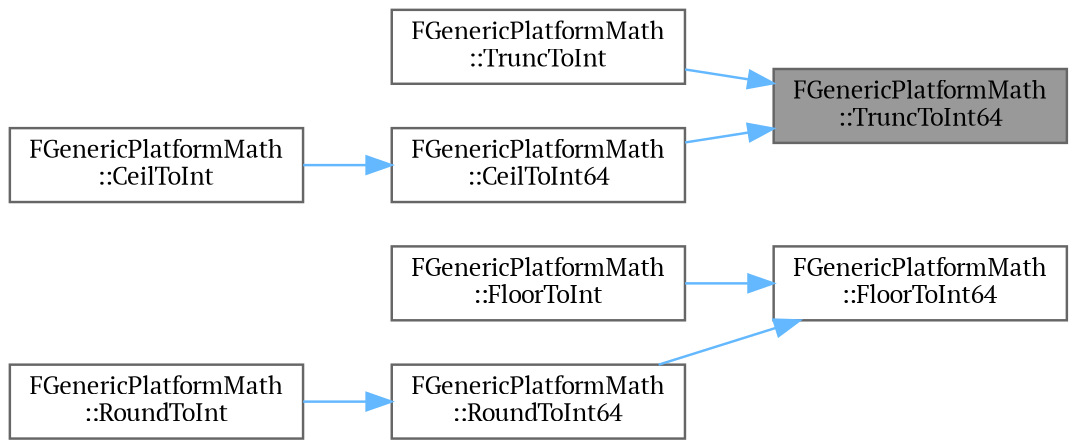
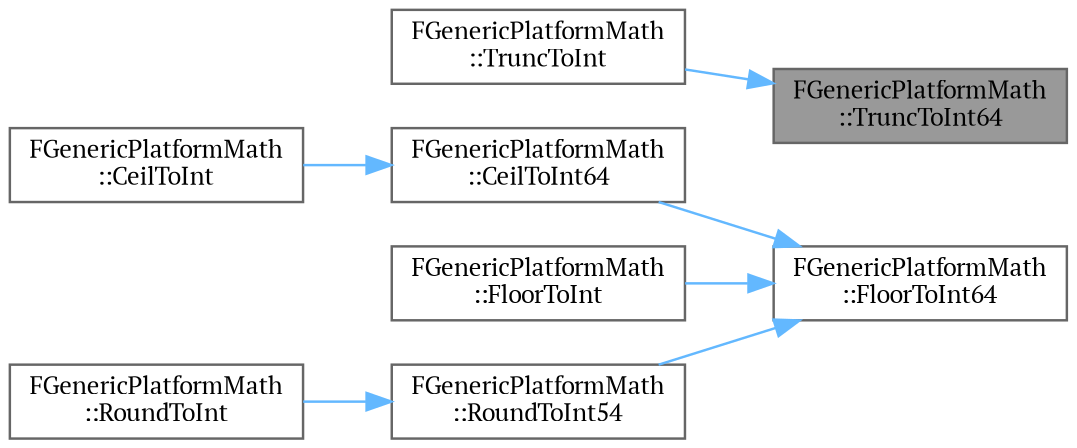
edge "FGenericPlatformMath ::CeilToInt64" -> "FGenericPlatformMath ::TruncToInt64": now "FGenericPlatformMath ::CeilToInt64" -> "FGenericPlatformMath ::FloorToInt64"
node "FGenericPlatformMath ::RoundToInt64": label "FGenericPlatformMath ::RoundToInt64" -> "FGenericPlatformMath ::RoundToInt54"
